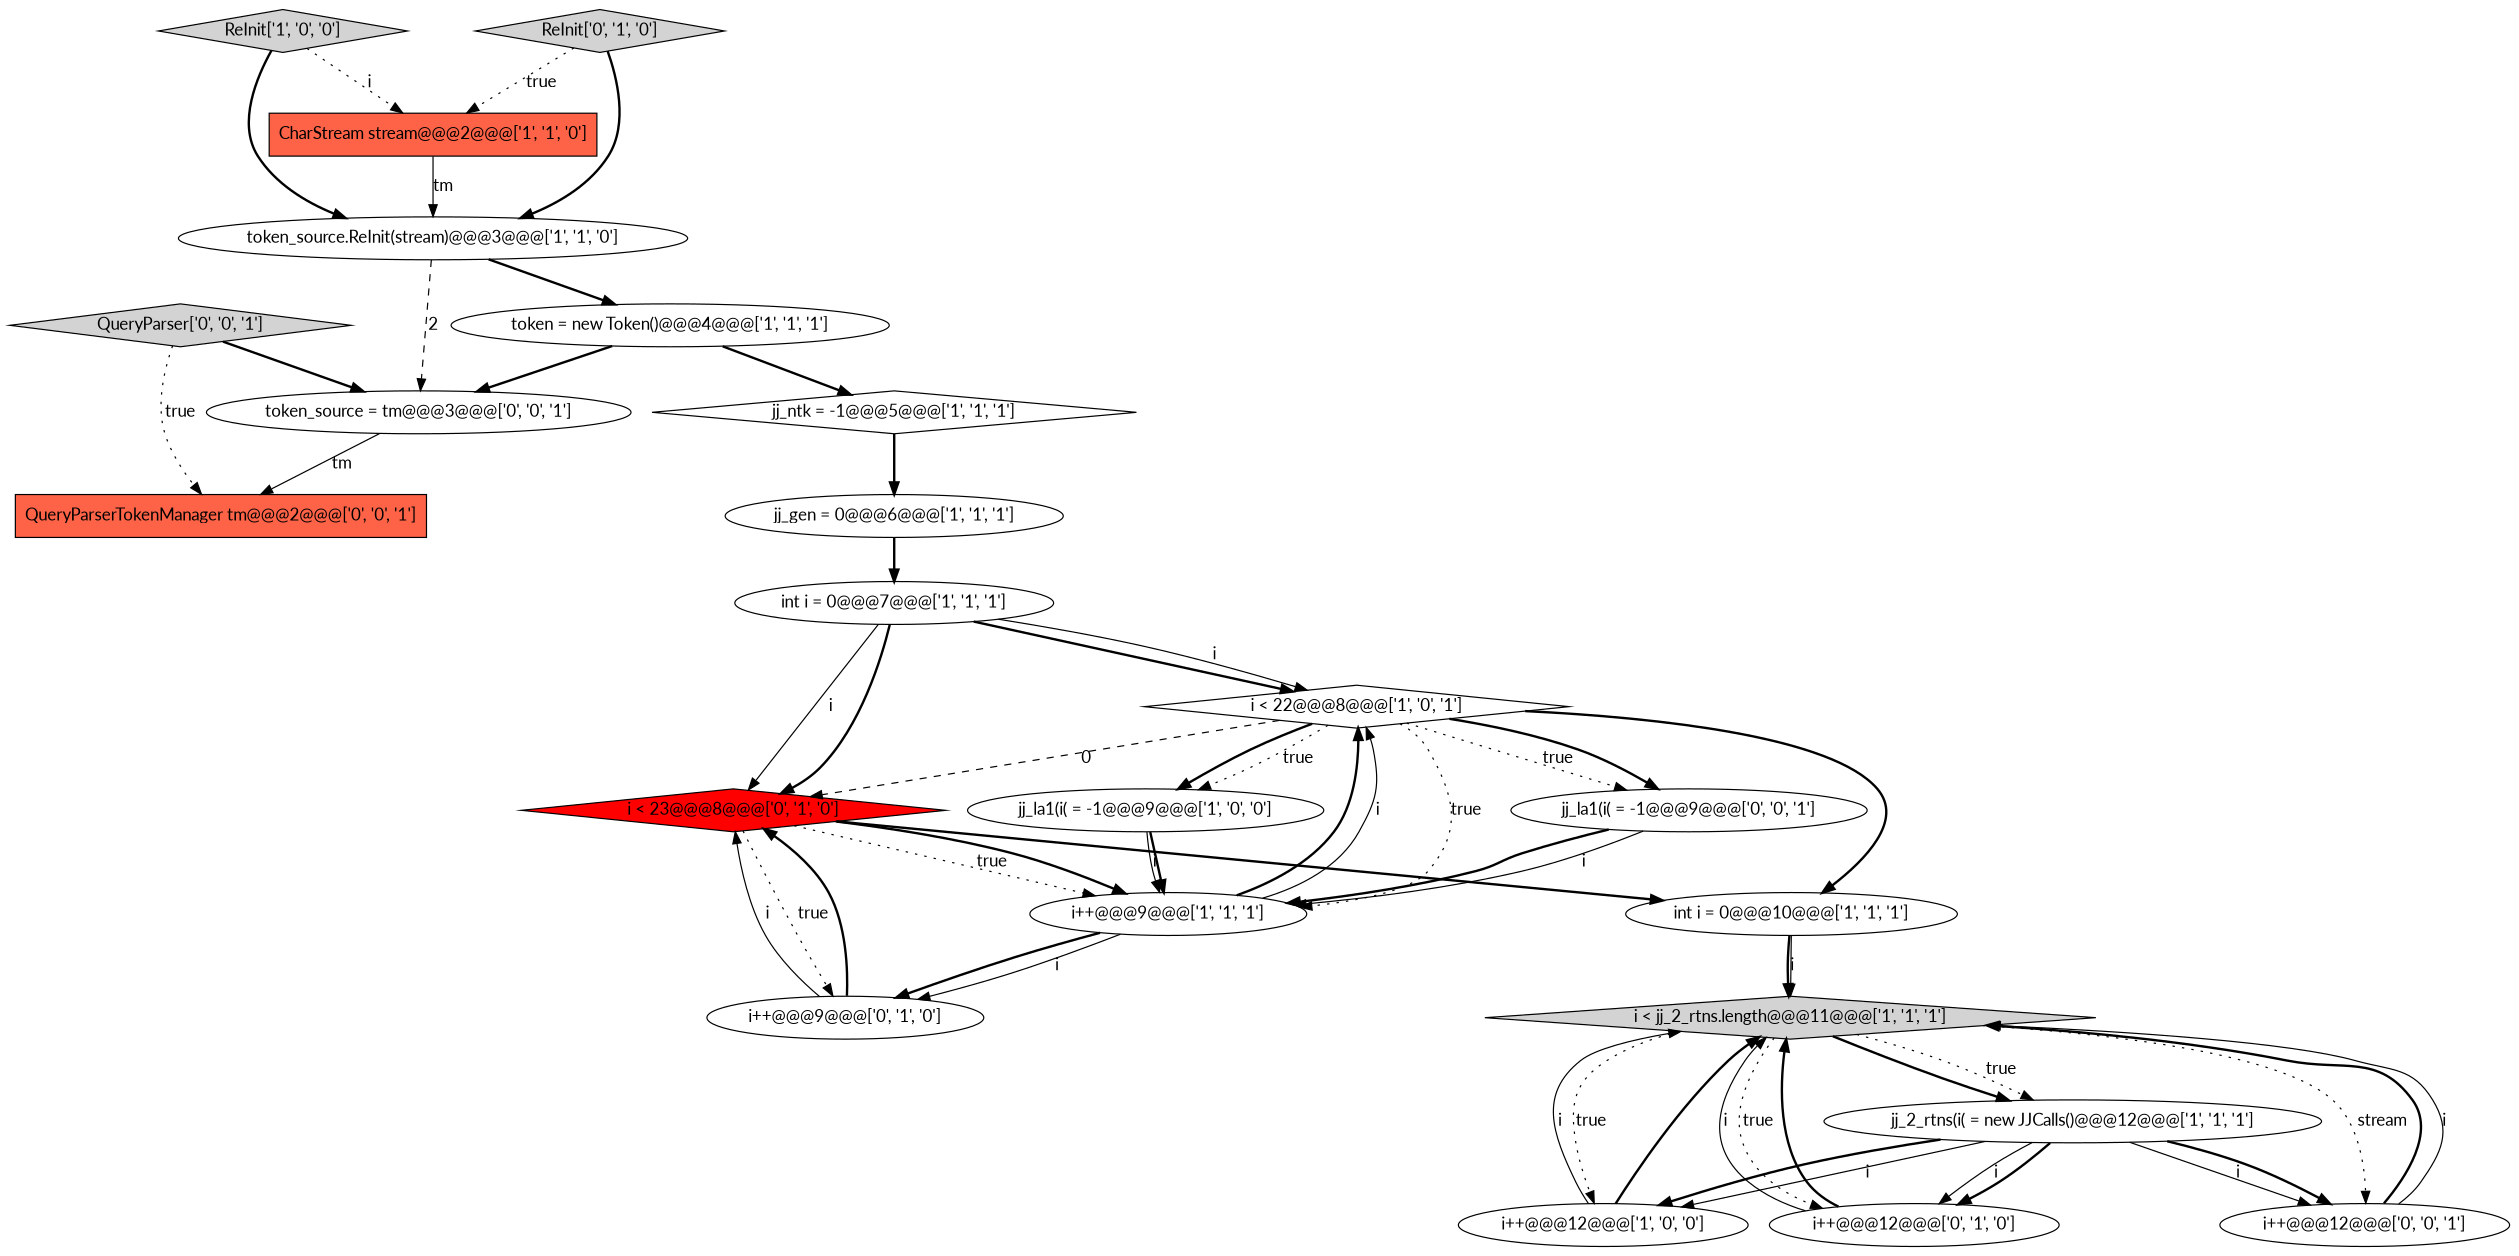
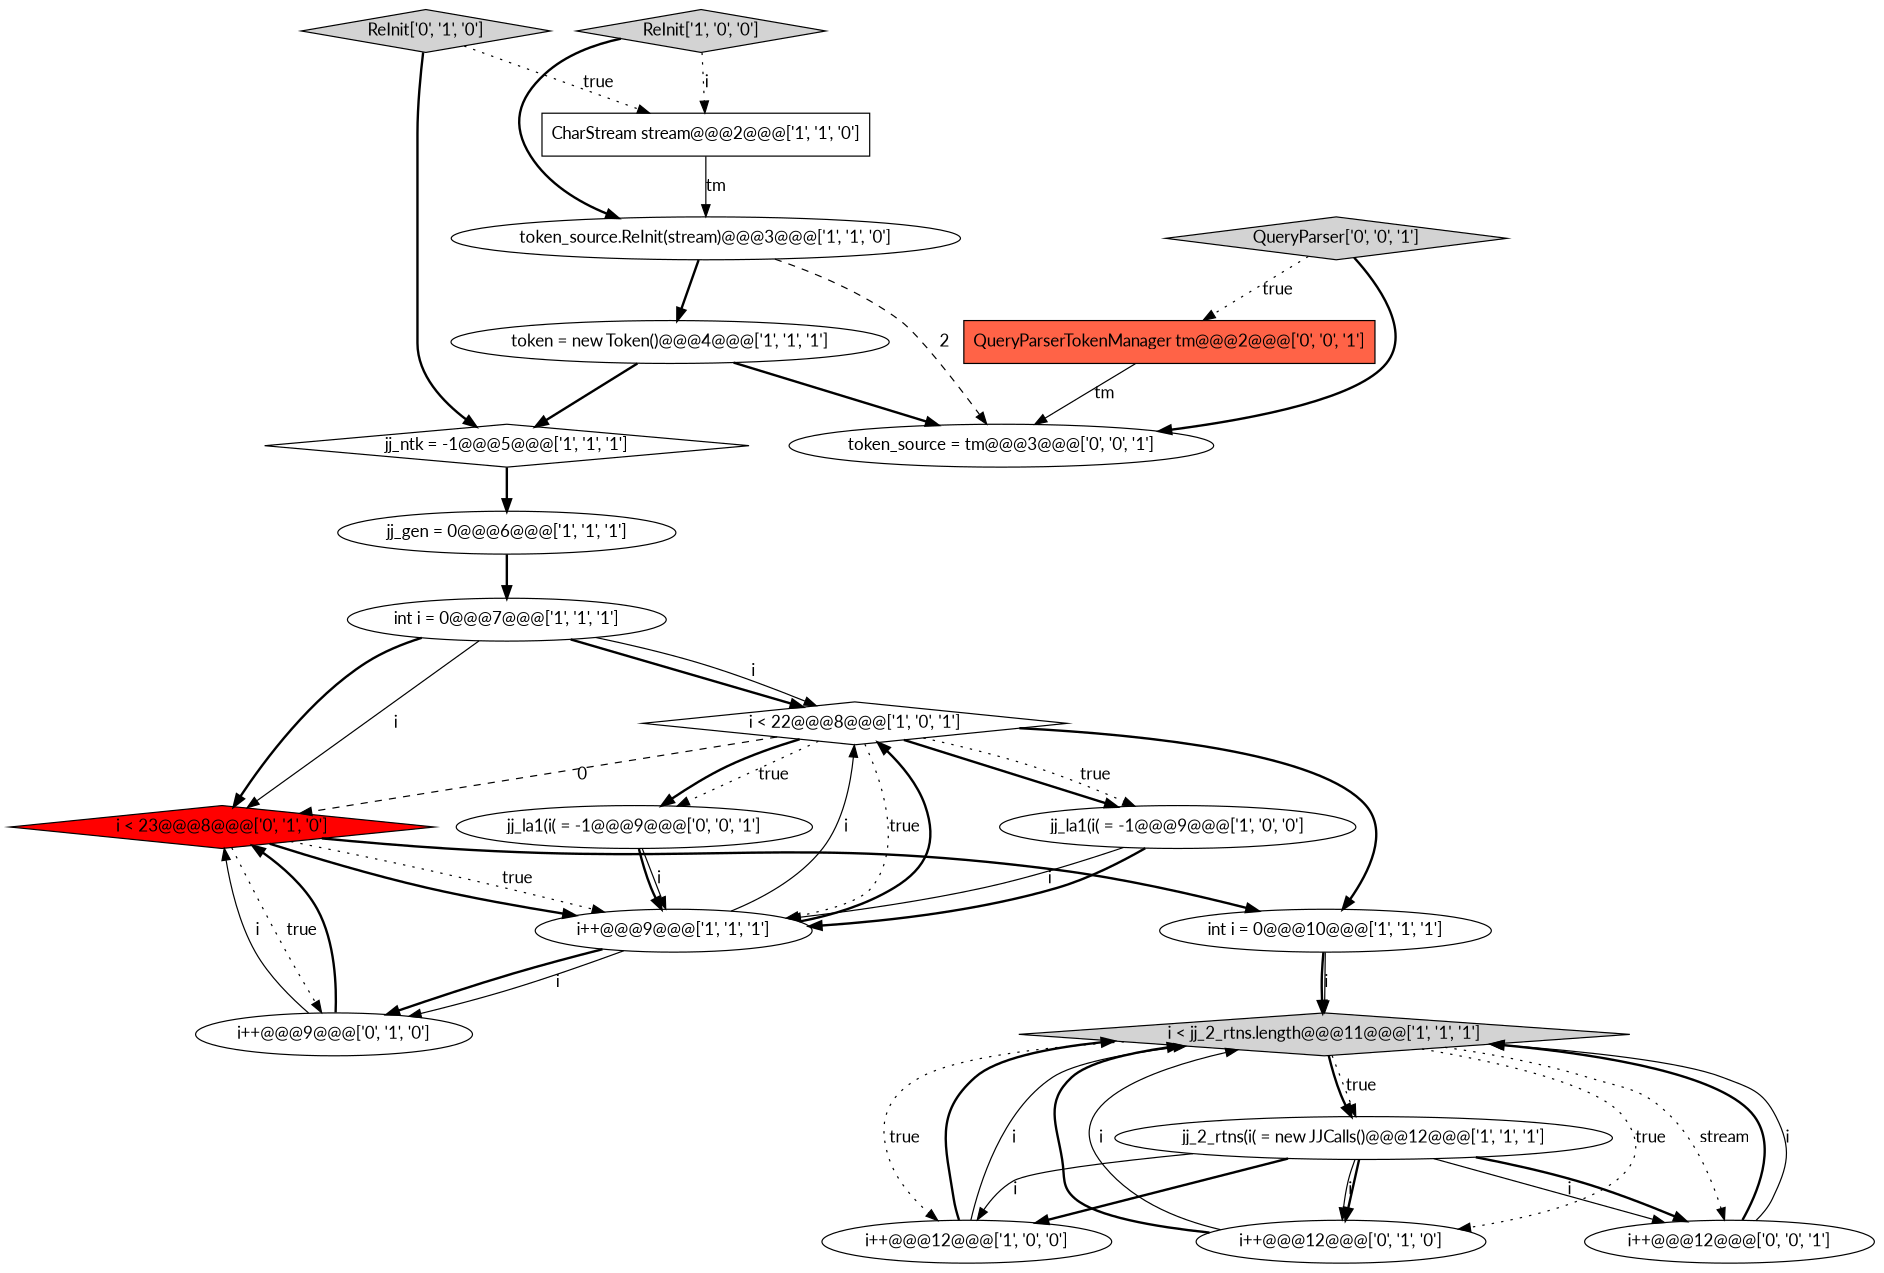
node "CharStream stream@@@2@@@['1', '1', '0']": fillcolor tomato -> white
edge "ReInit['0', '1', '0']" -> "token_source.ReInit(stream)@@@3@@@['1', '1', '0']": now "ReInit['0', '1', '0']" -> "jj_ntk = -1@@@5@@@['1', '1', '1']"
edge "token_source = tm@@@3@@@['0', '0', '1']" -> "QueryParserTokenManager tm@@@2@@@['0', '0', '1']": reversed
